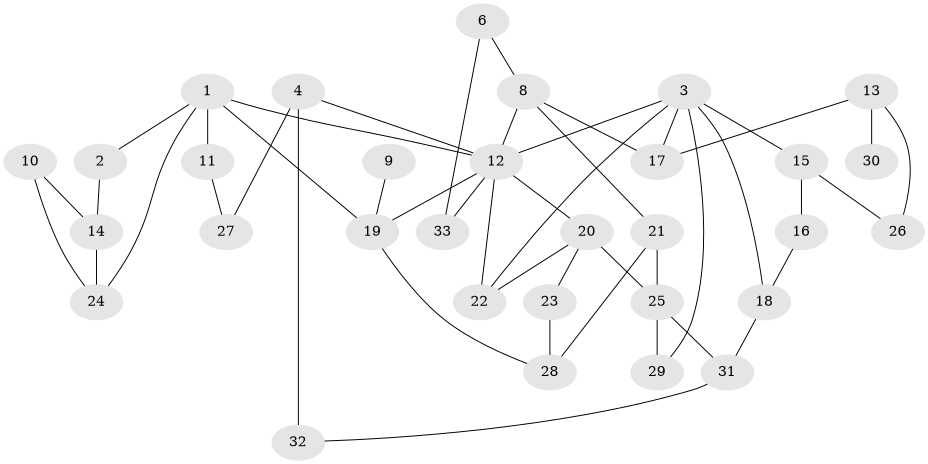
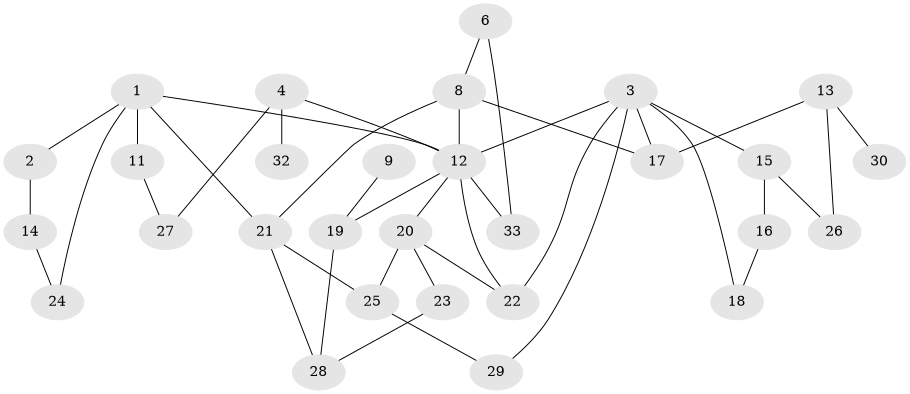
node "10": removed
edge "1" -- "19": now "1" -- "21"
node "31": removed
